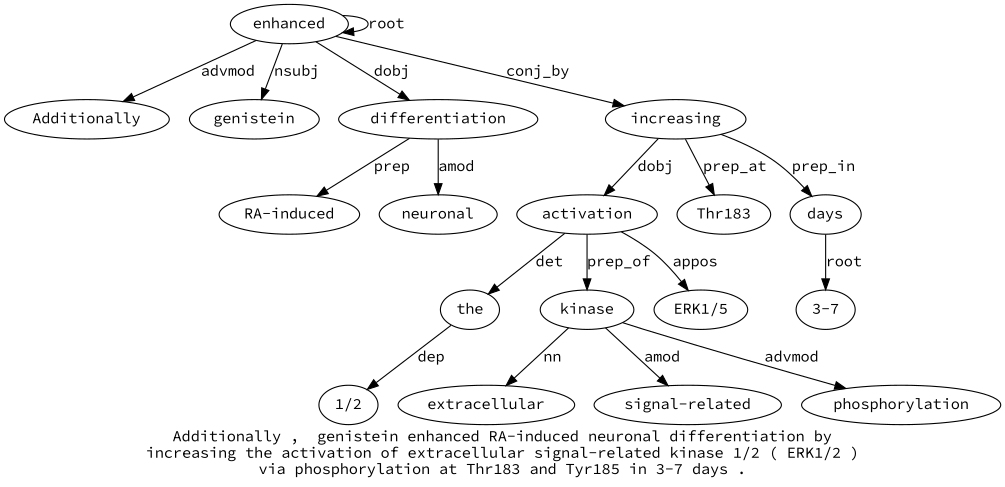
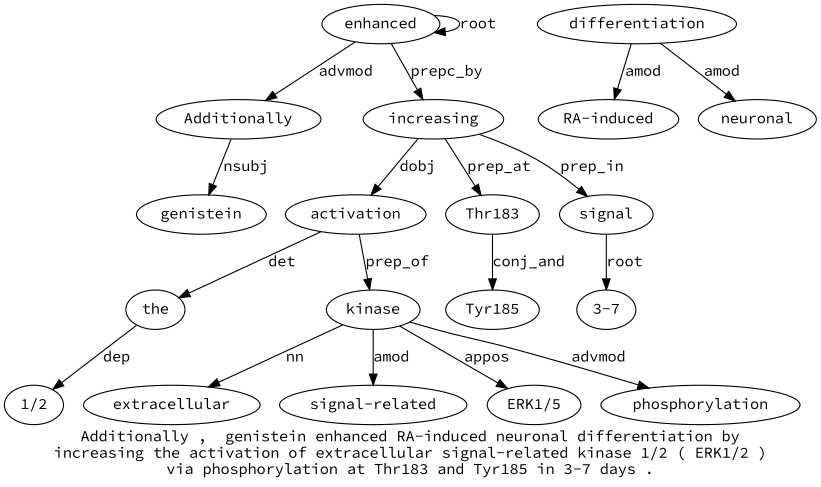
edge "enhanced" -> "genistein": now "Additionally" -> "genistein"
edge "enhanced" -> "differentiation": removed, label "dobj"
edge "enhanced" -> "increasing": label "conj_by" -> "prepc_by"
edge "differentiation" -> "RA-induced": label "prep" -> "amod"
node "days": label "days" -> "signal"
edge "activation" -> "ERK1/5": now "kinase" -> "ERK1/5"
node "Tyr185": added
